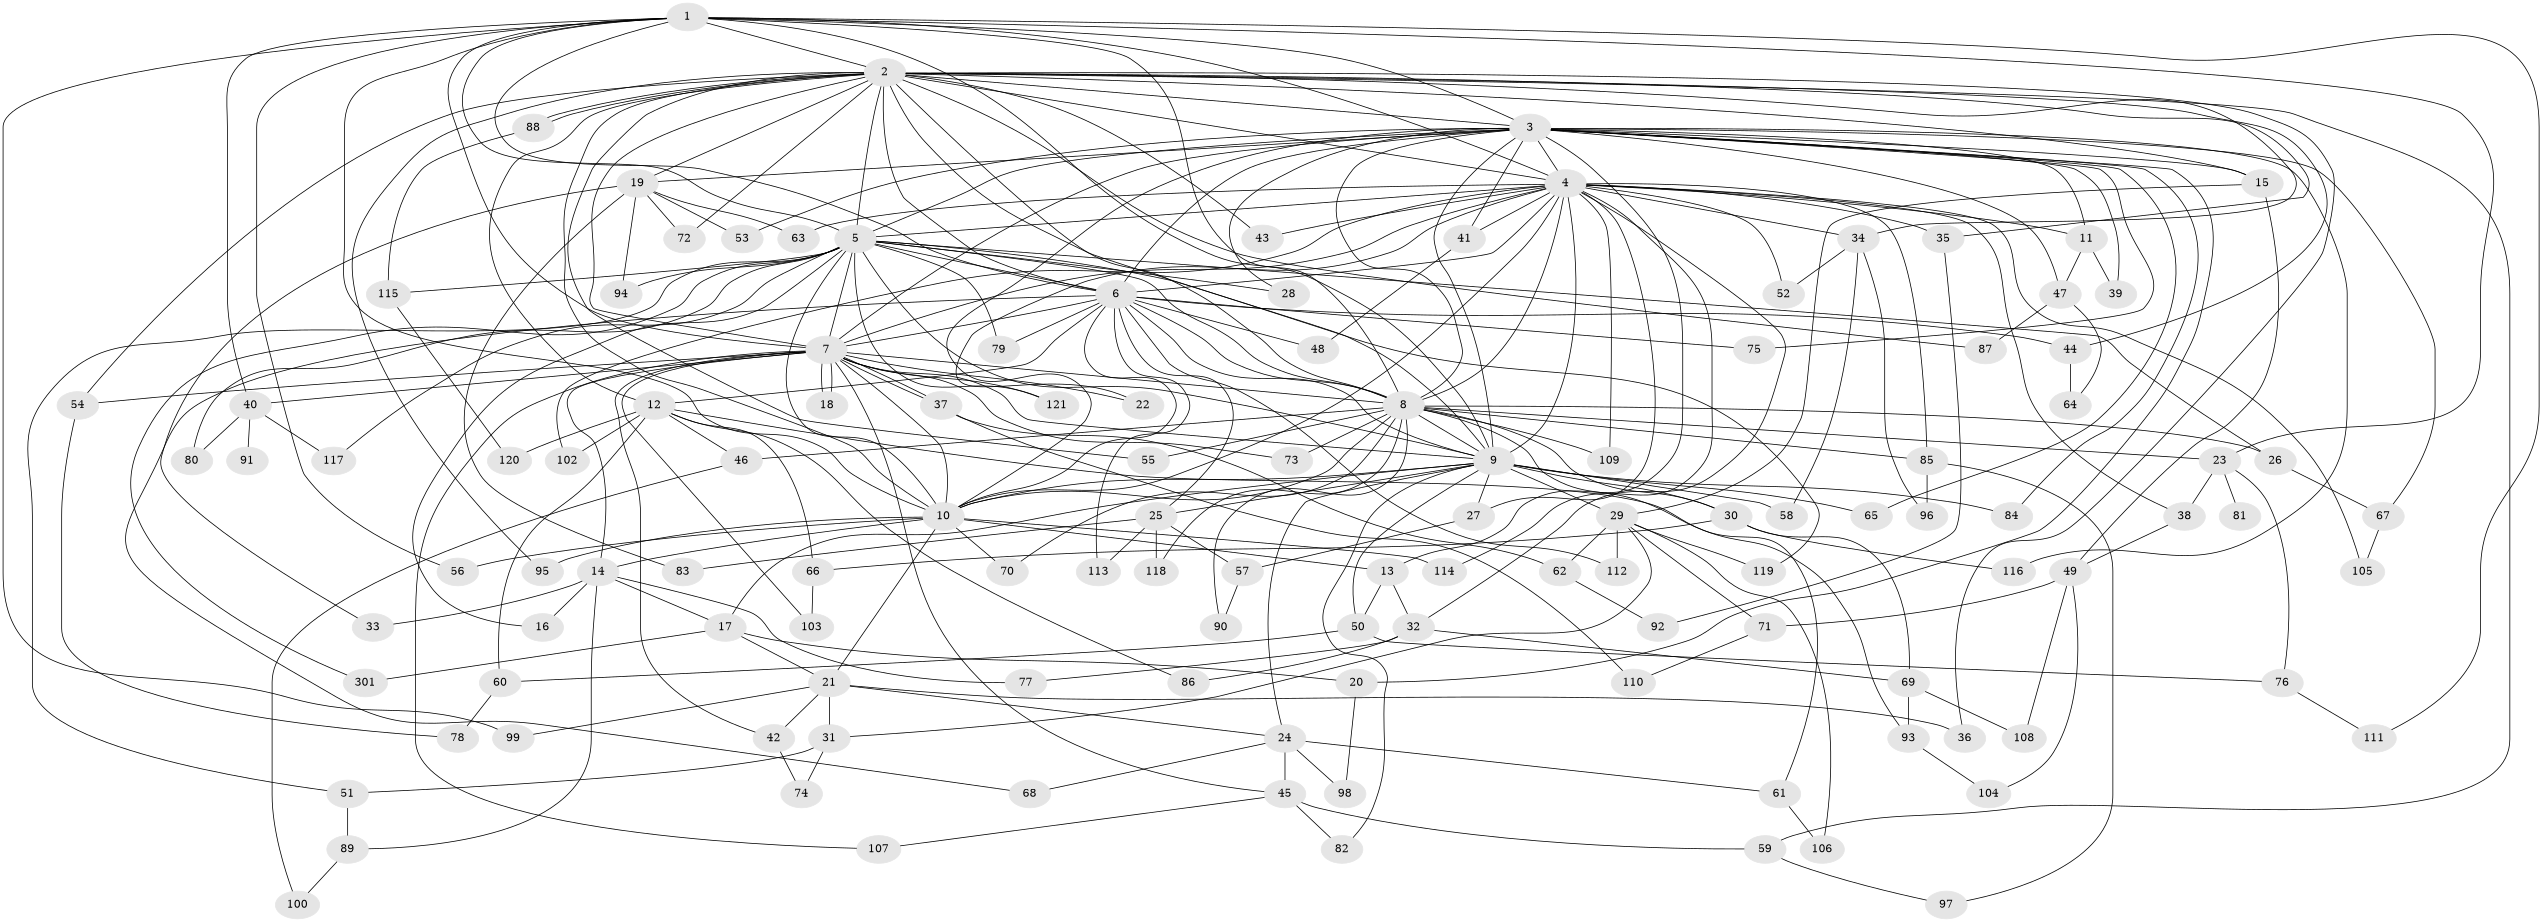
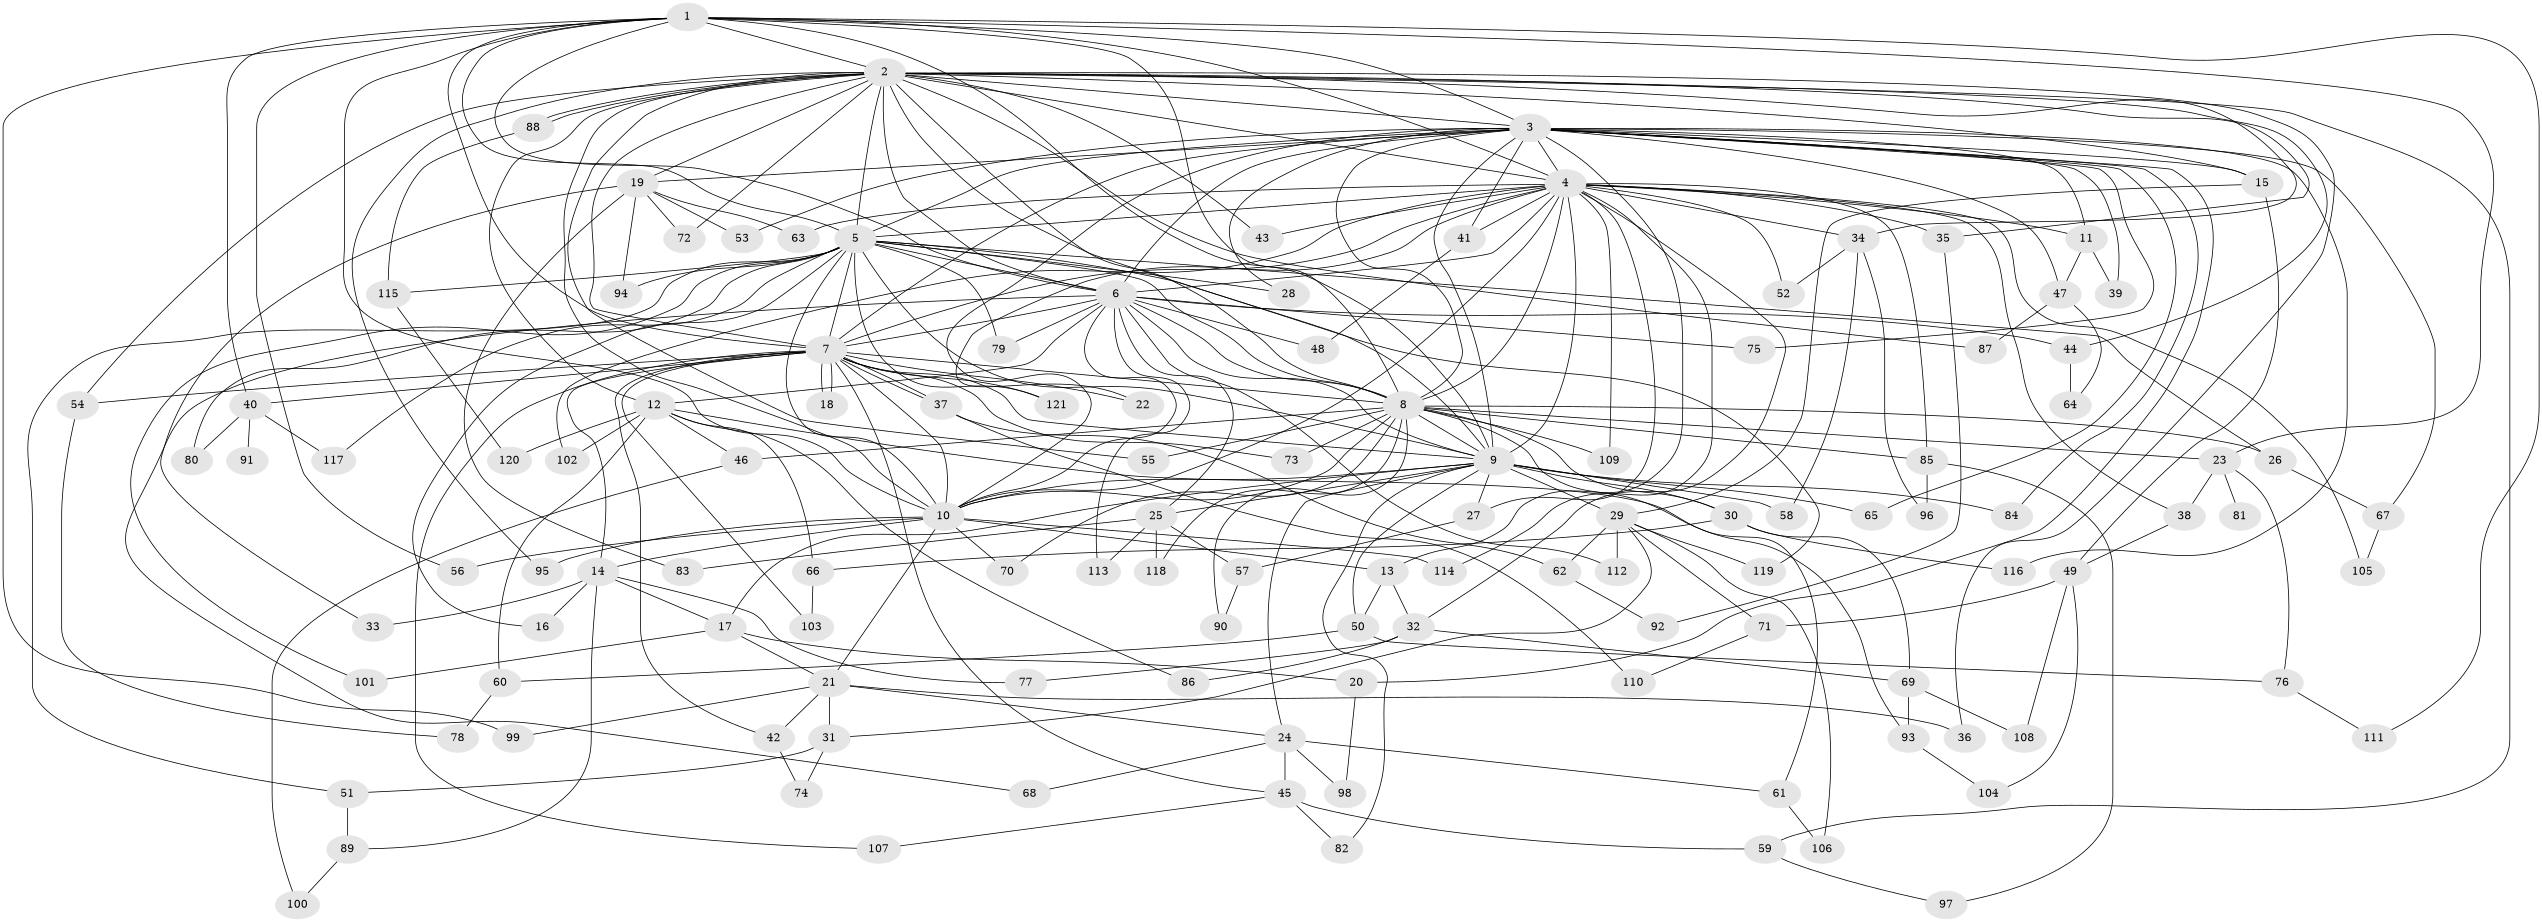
node "301": label "301" -> "101"
